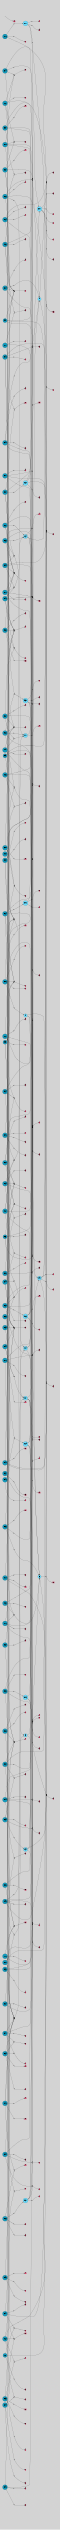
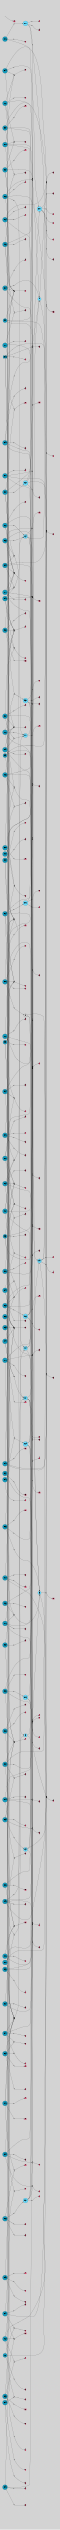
node "T248": shape circle -> box
node "T4": fillcolor #66ddff -> #cccccc
